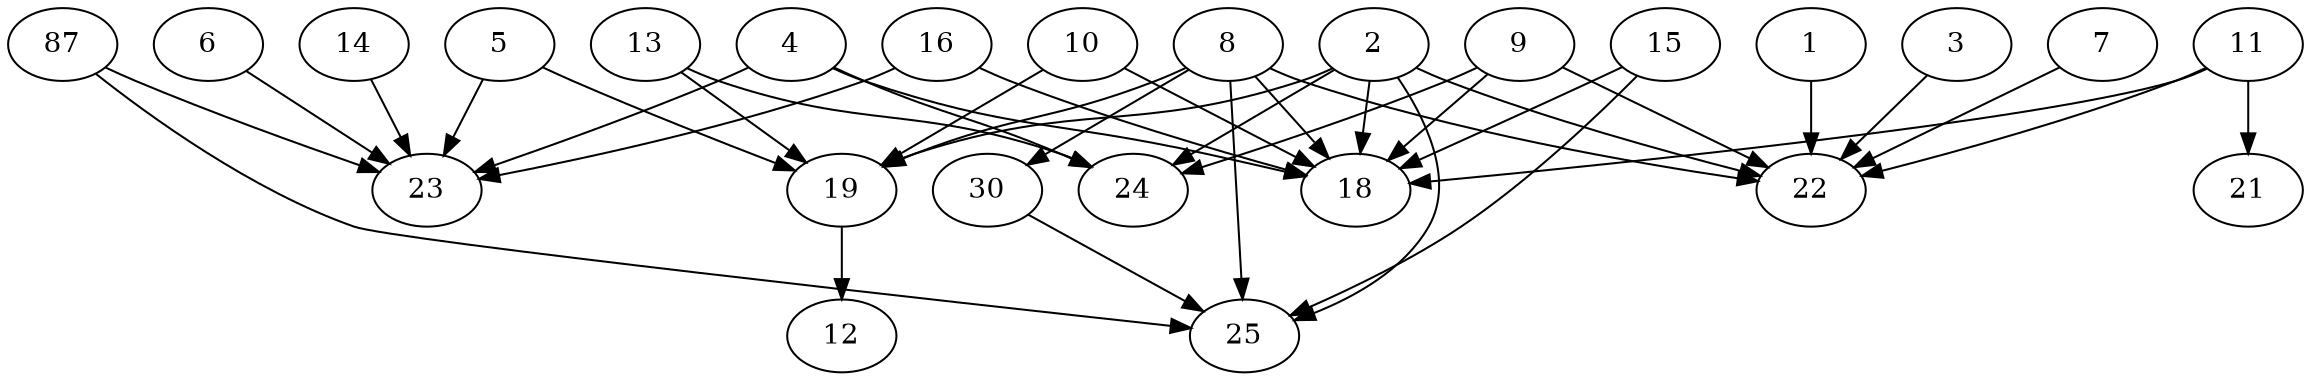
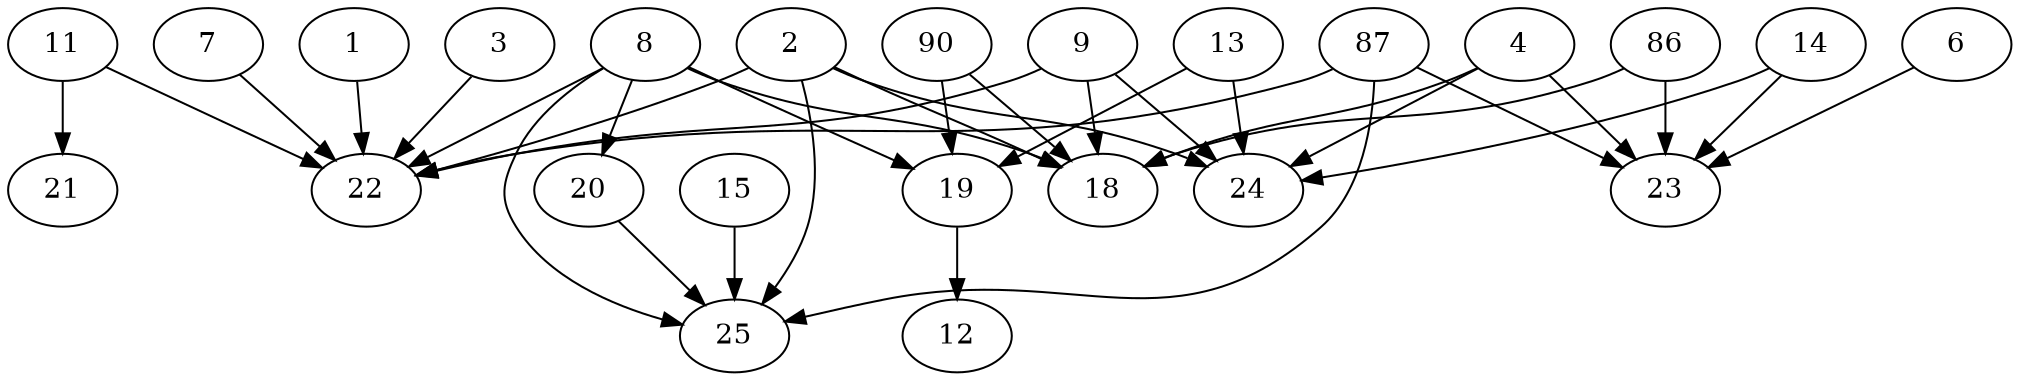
node "5": removed
node "16": label "16" -> "86"
node "10": label "10" -> "90"
edge "2" -> "19": removed
edge "15" -> "18": removed
edge "14" -> "24": added
edge "87" -> "22": added
edge "11" -> "18": removed
node "30": label "30" -> "20"
